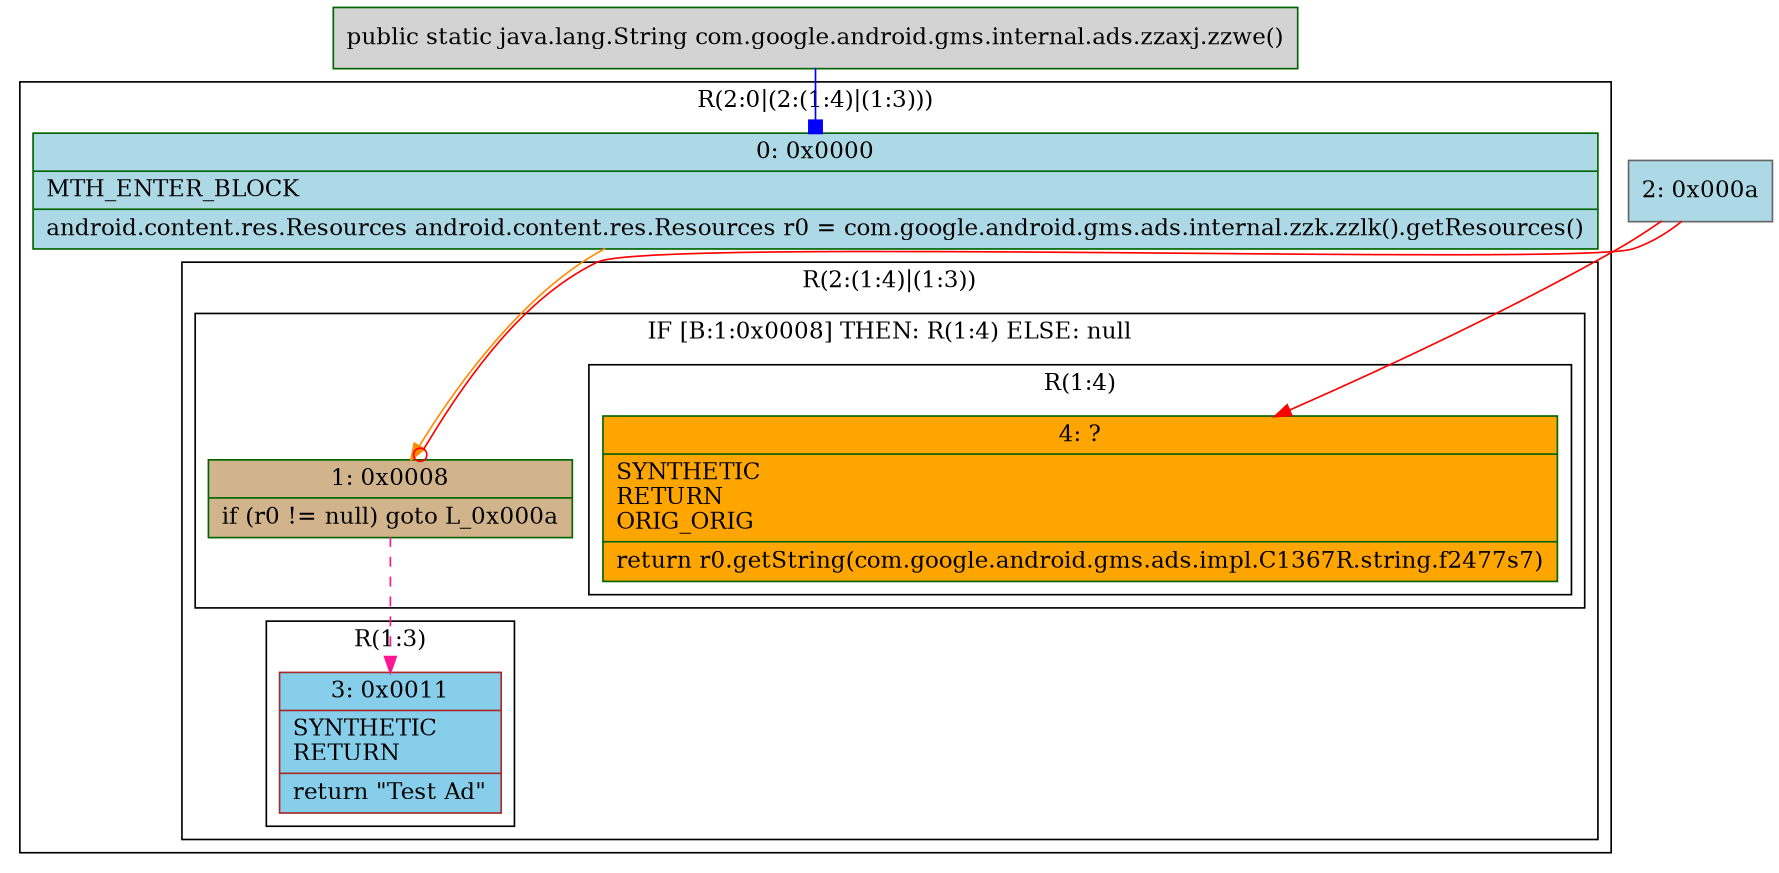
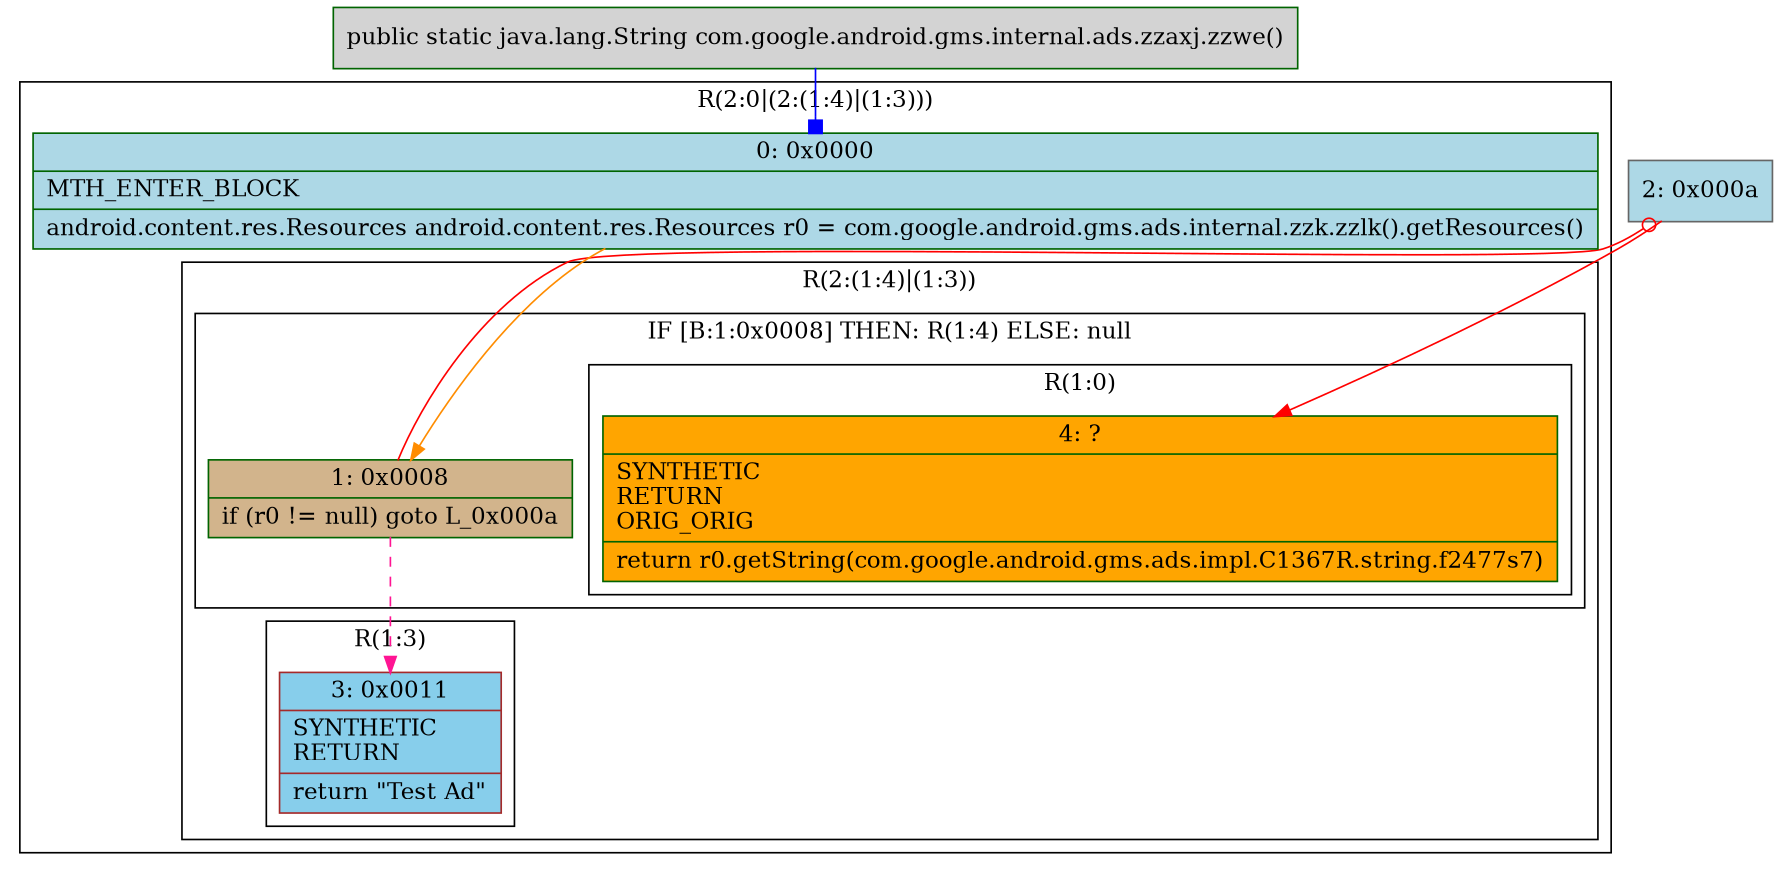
edge "2: 0x000a" -> "1: 0x0008": reversed
cluster "R(1:4)": label "R(1:4)" -> "R(1:0)"
